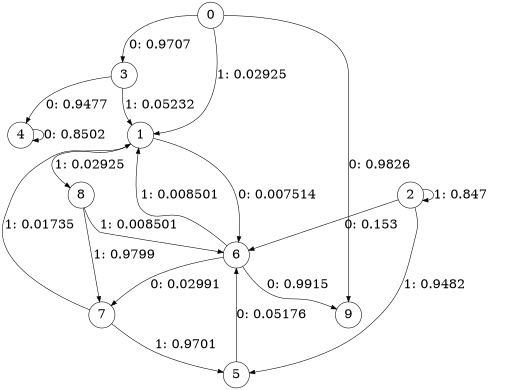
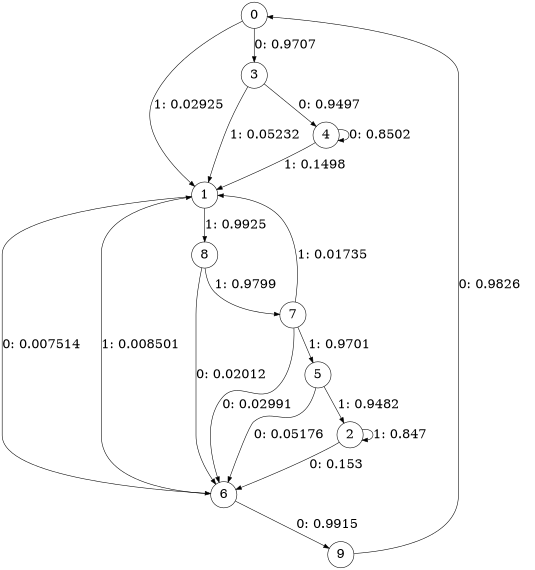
edge "3" -> "4": label "0: 0.9477   " -> "0: 0.9497   "
edge "0" -> "9": reversed
edge "1" -> "8": label "1: 0.02925  " -> "1: 0.9925   "
edge "4" -> "1": added, label "1: 0.1498"
edge "8" -> "6": label "1: 0.008501  " -> "0: 0.02012  "
edge "6" -> "7": reversed
edge "2" -> "5": reversed
